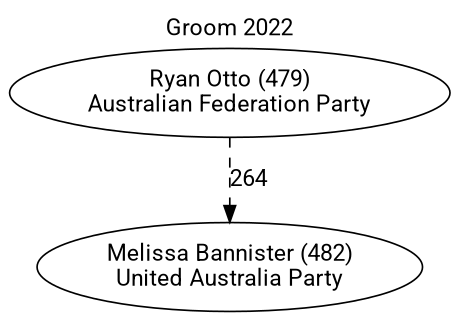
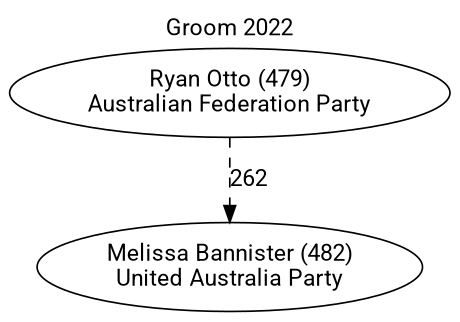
edge "Ryan Otto (479) Australian Federation Party" -> "Melissa Bannister (482) United Australia Party": label "264" -> "262"
